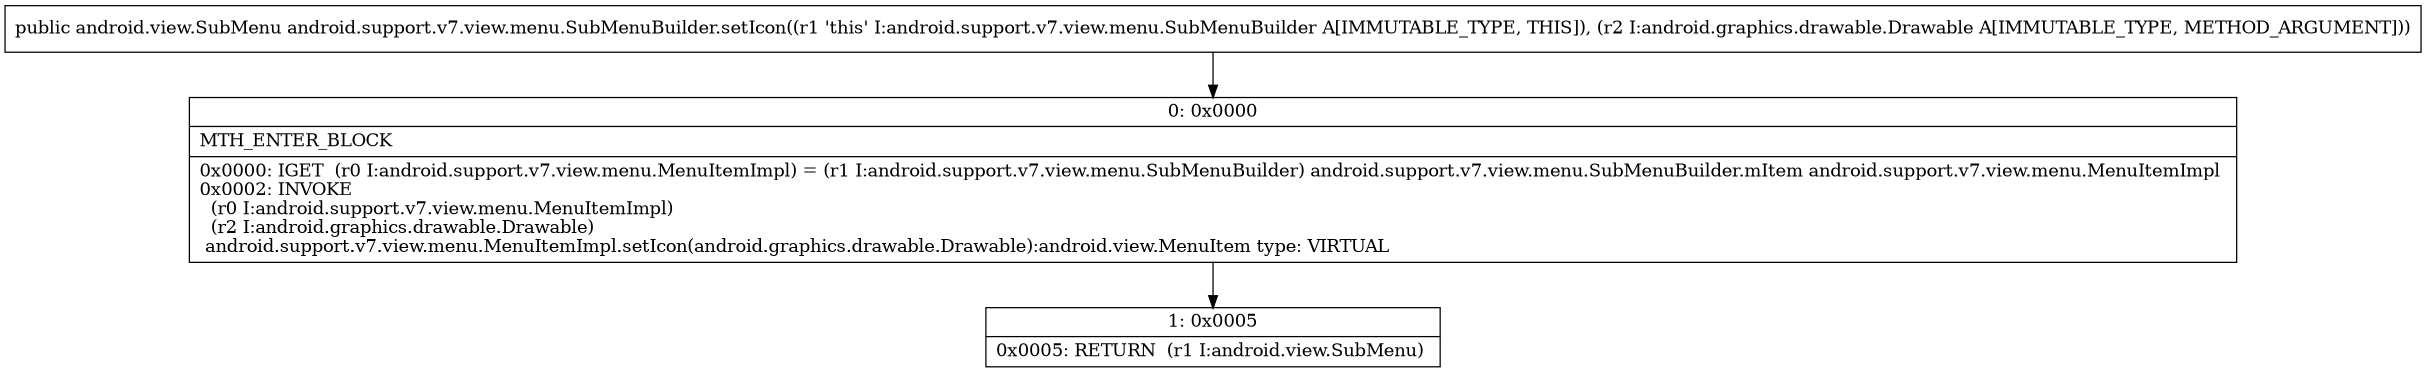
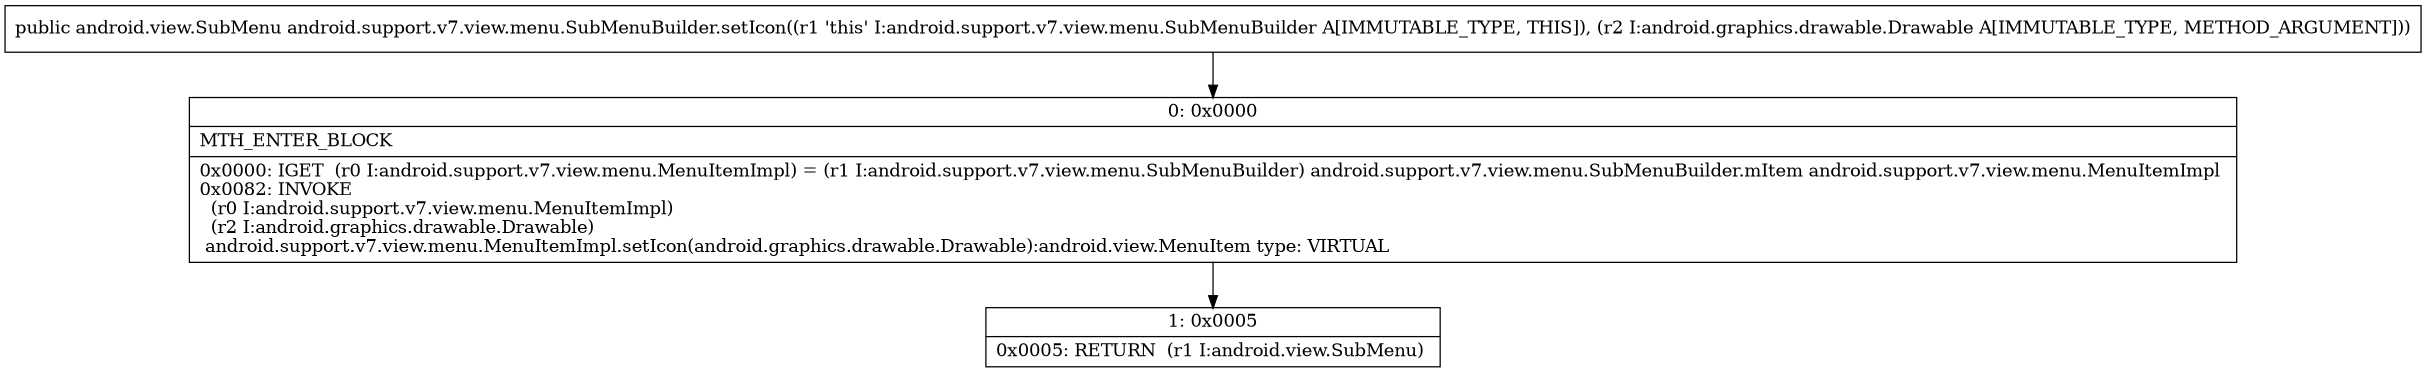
node "0: 0x0000": text "0x0002: INVOKE" -> "0x0082: INVOKE"
